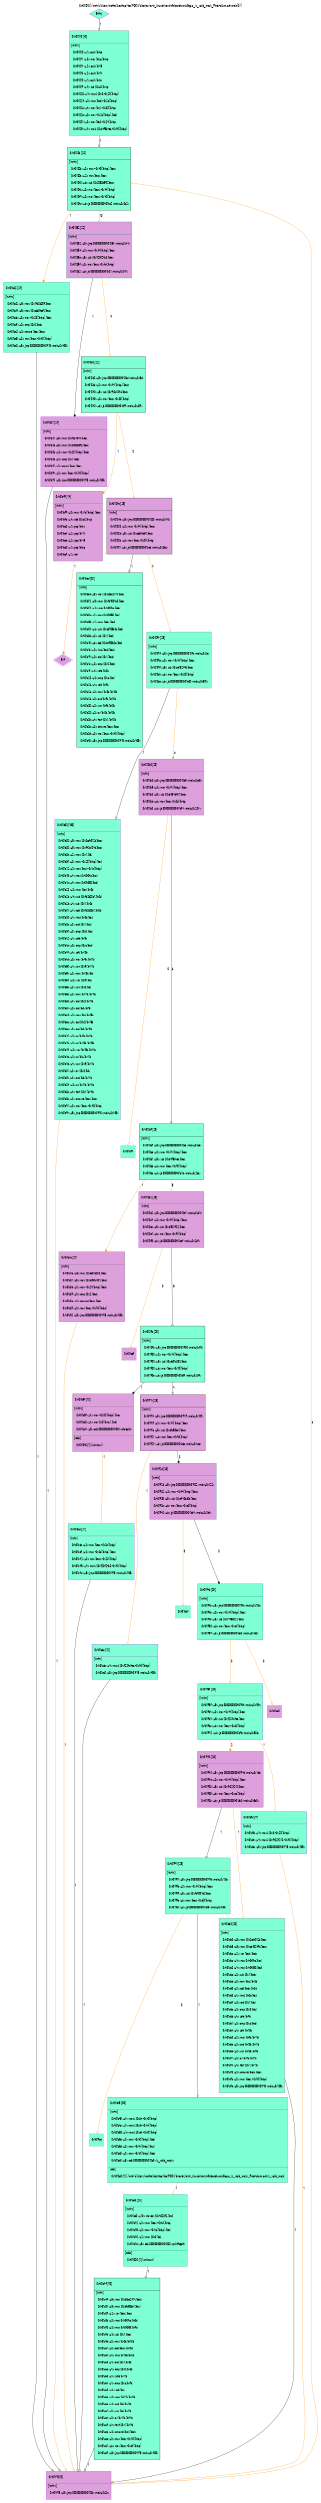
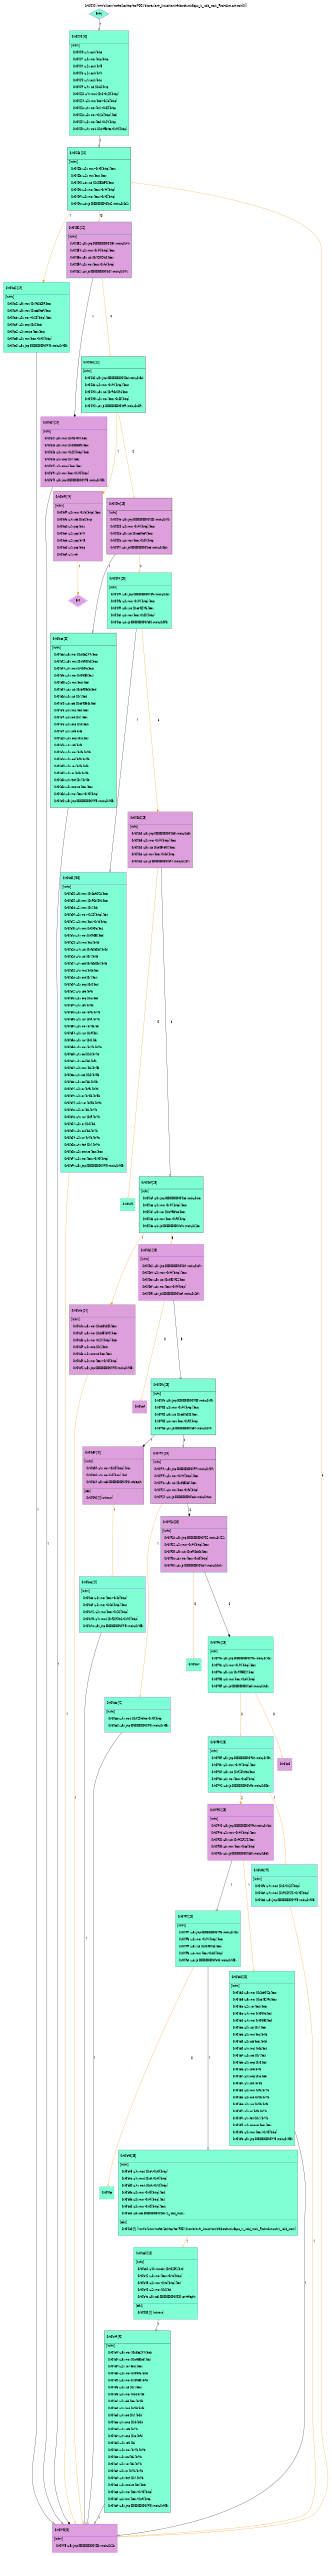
edge "0x401bed [88]" -> "0x401f15 [5]": added, label "1"
